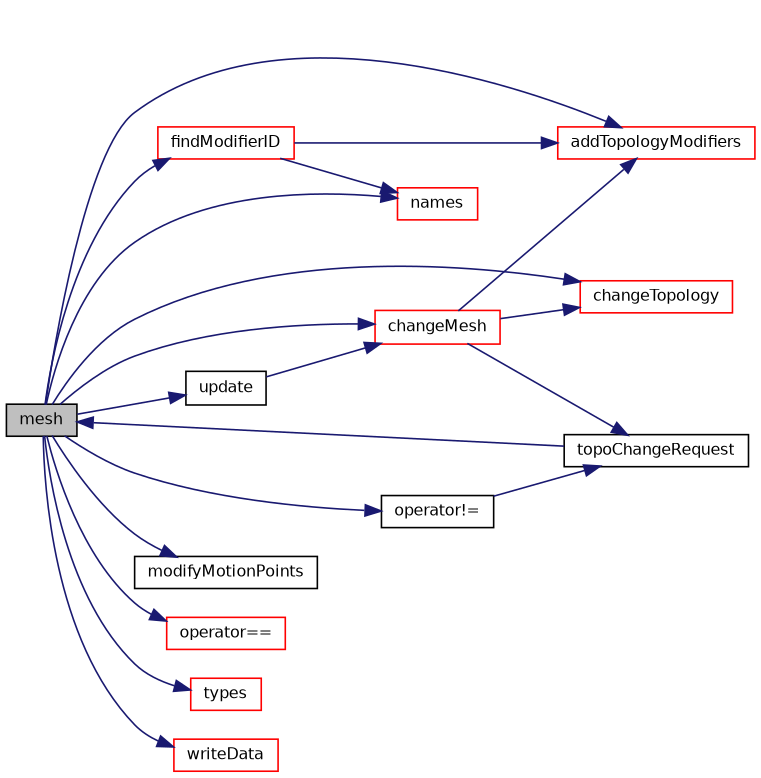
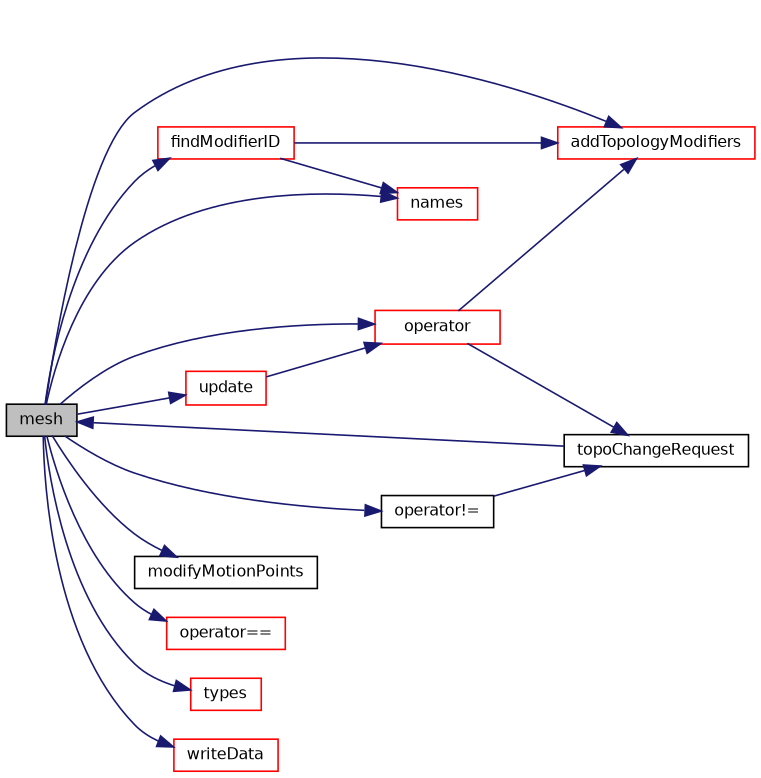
node "changeTopology": removed
node "changeMesh": label "changeMesh" -> "operator"
node "update": color black -> red
